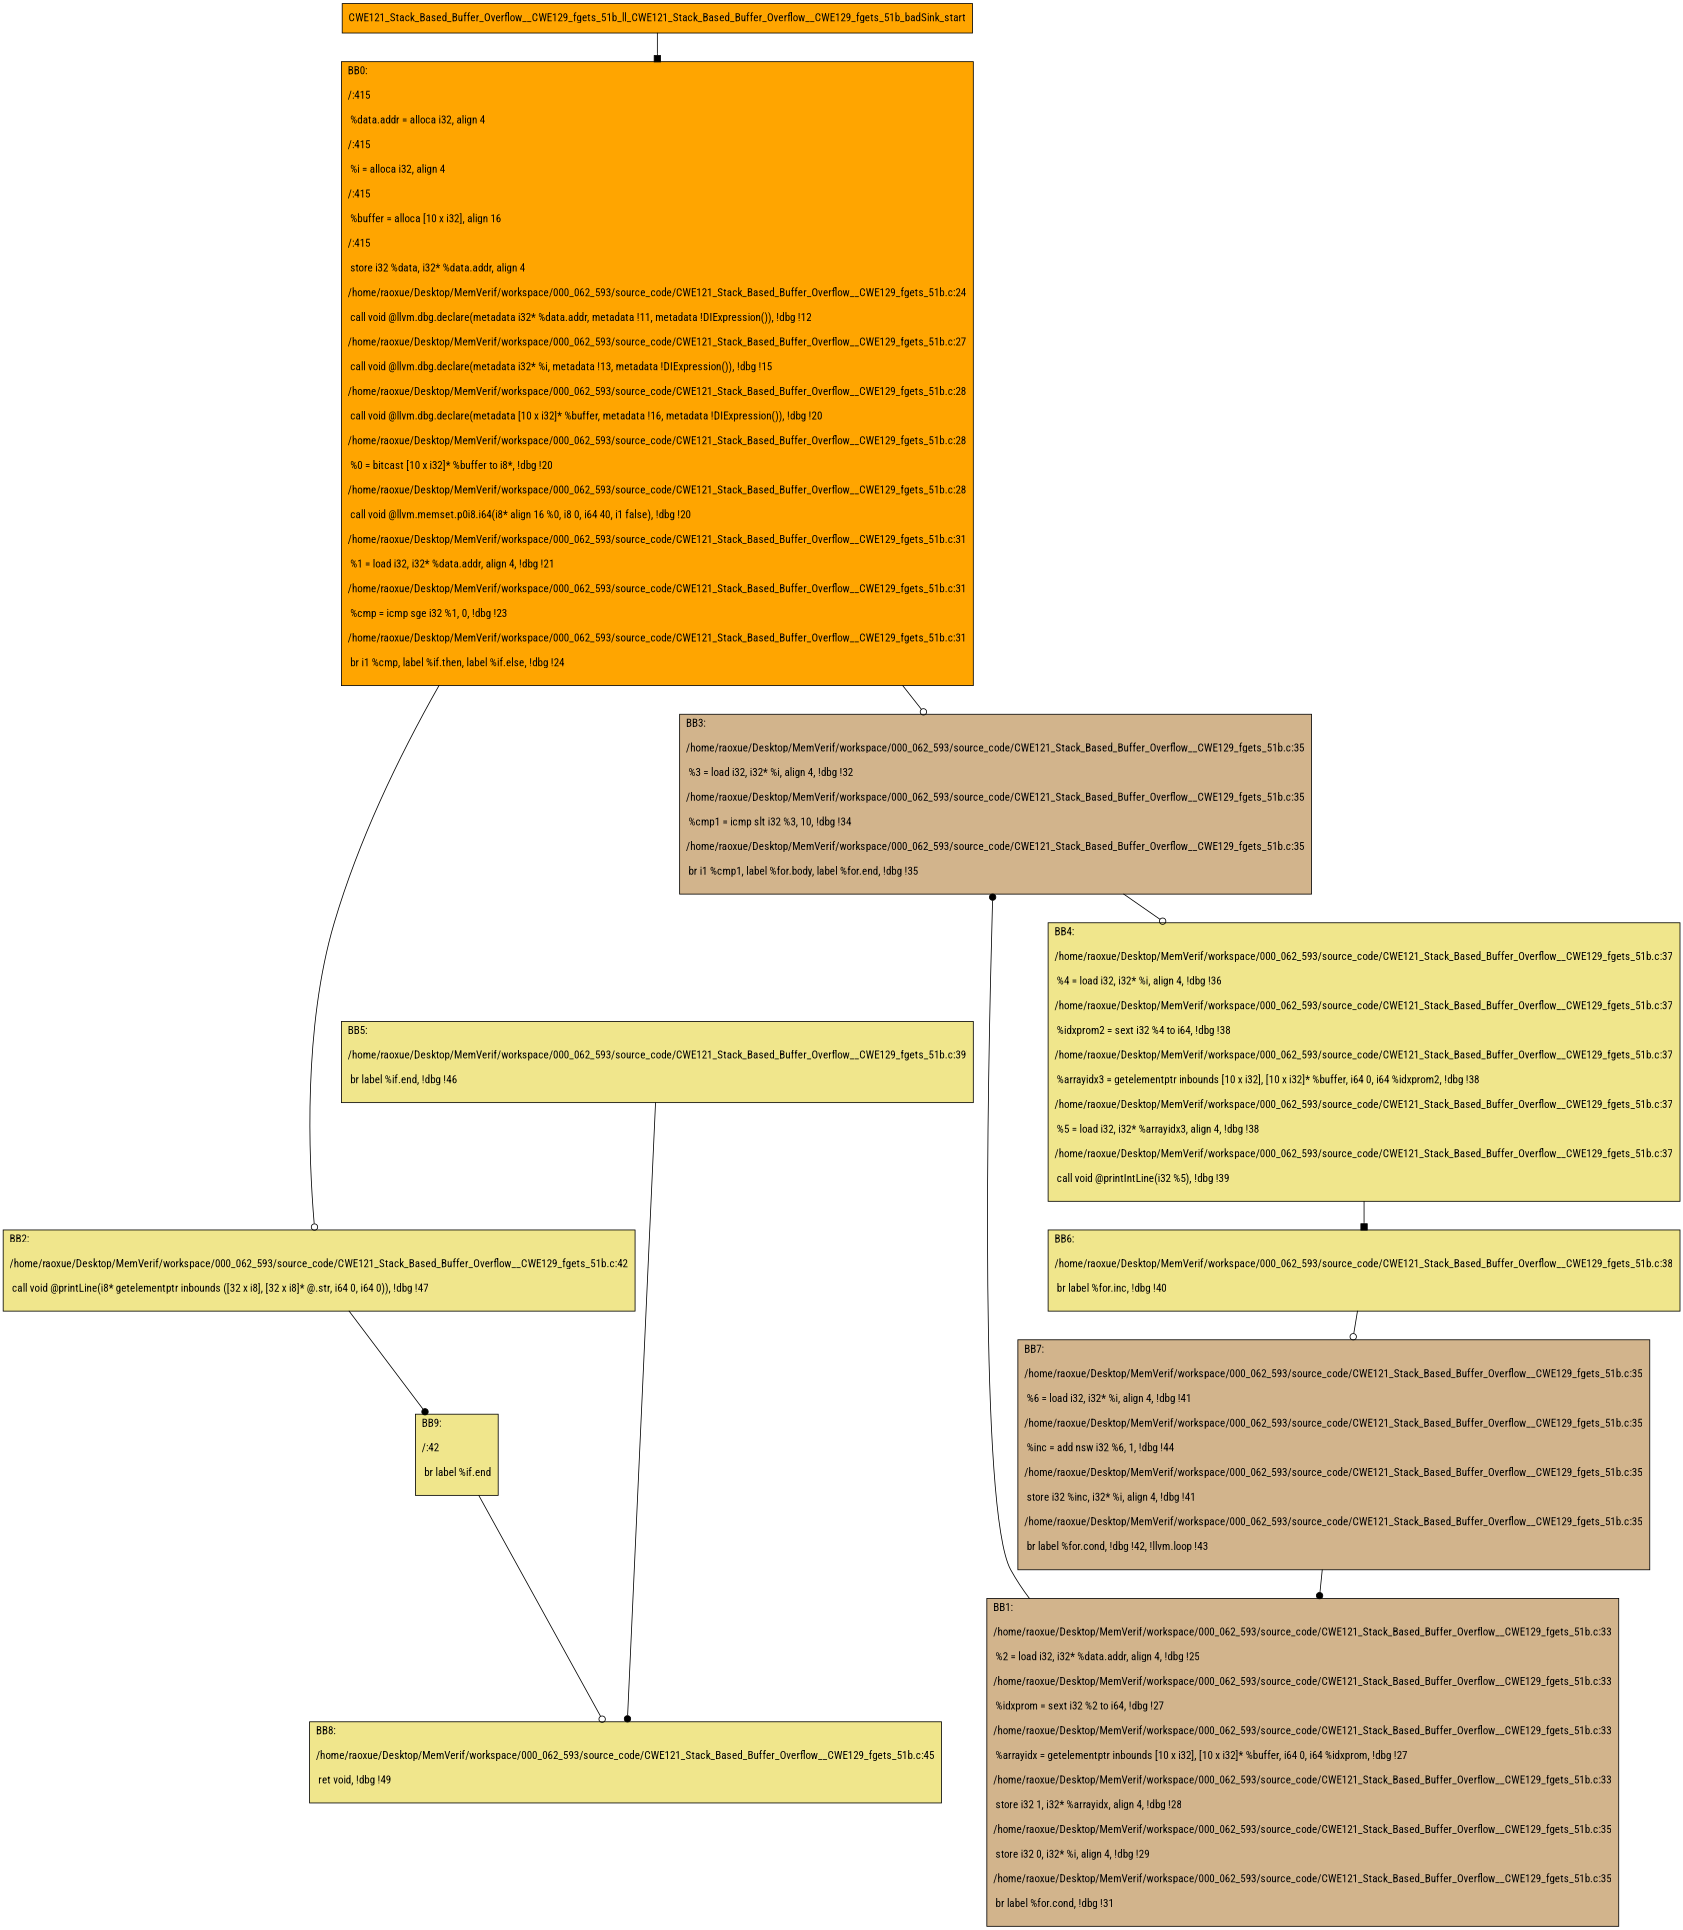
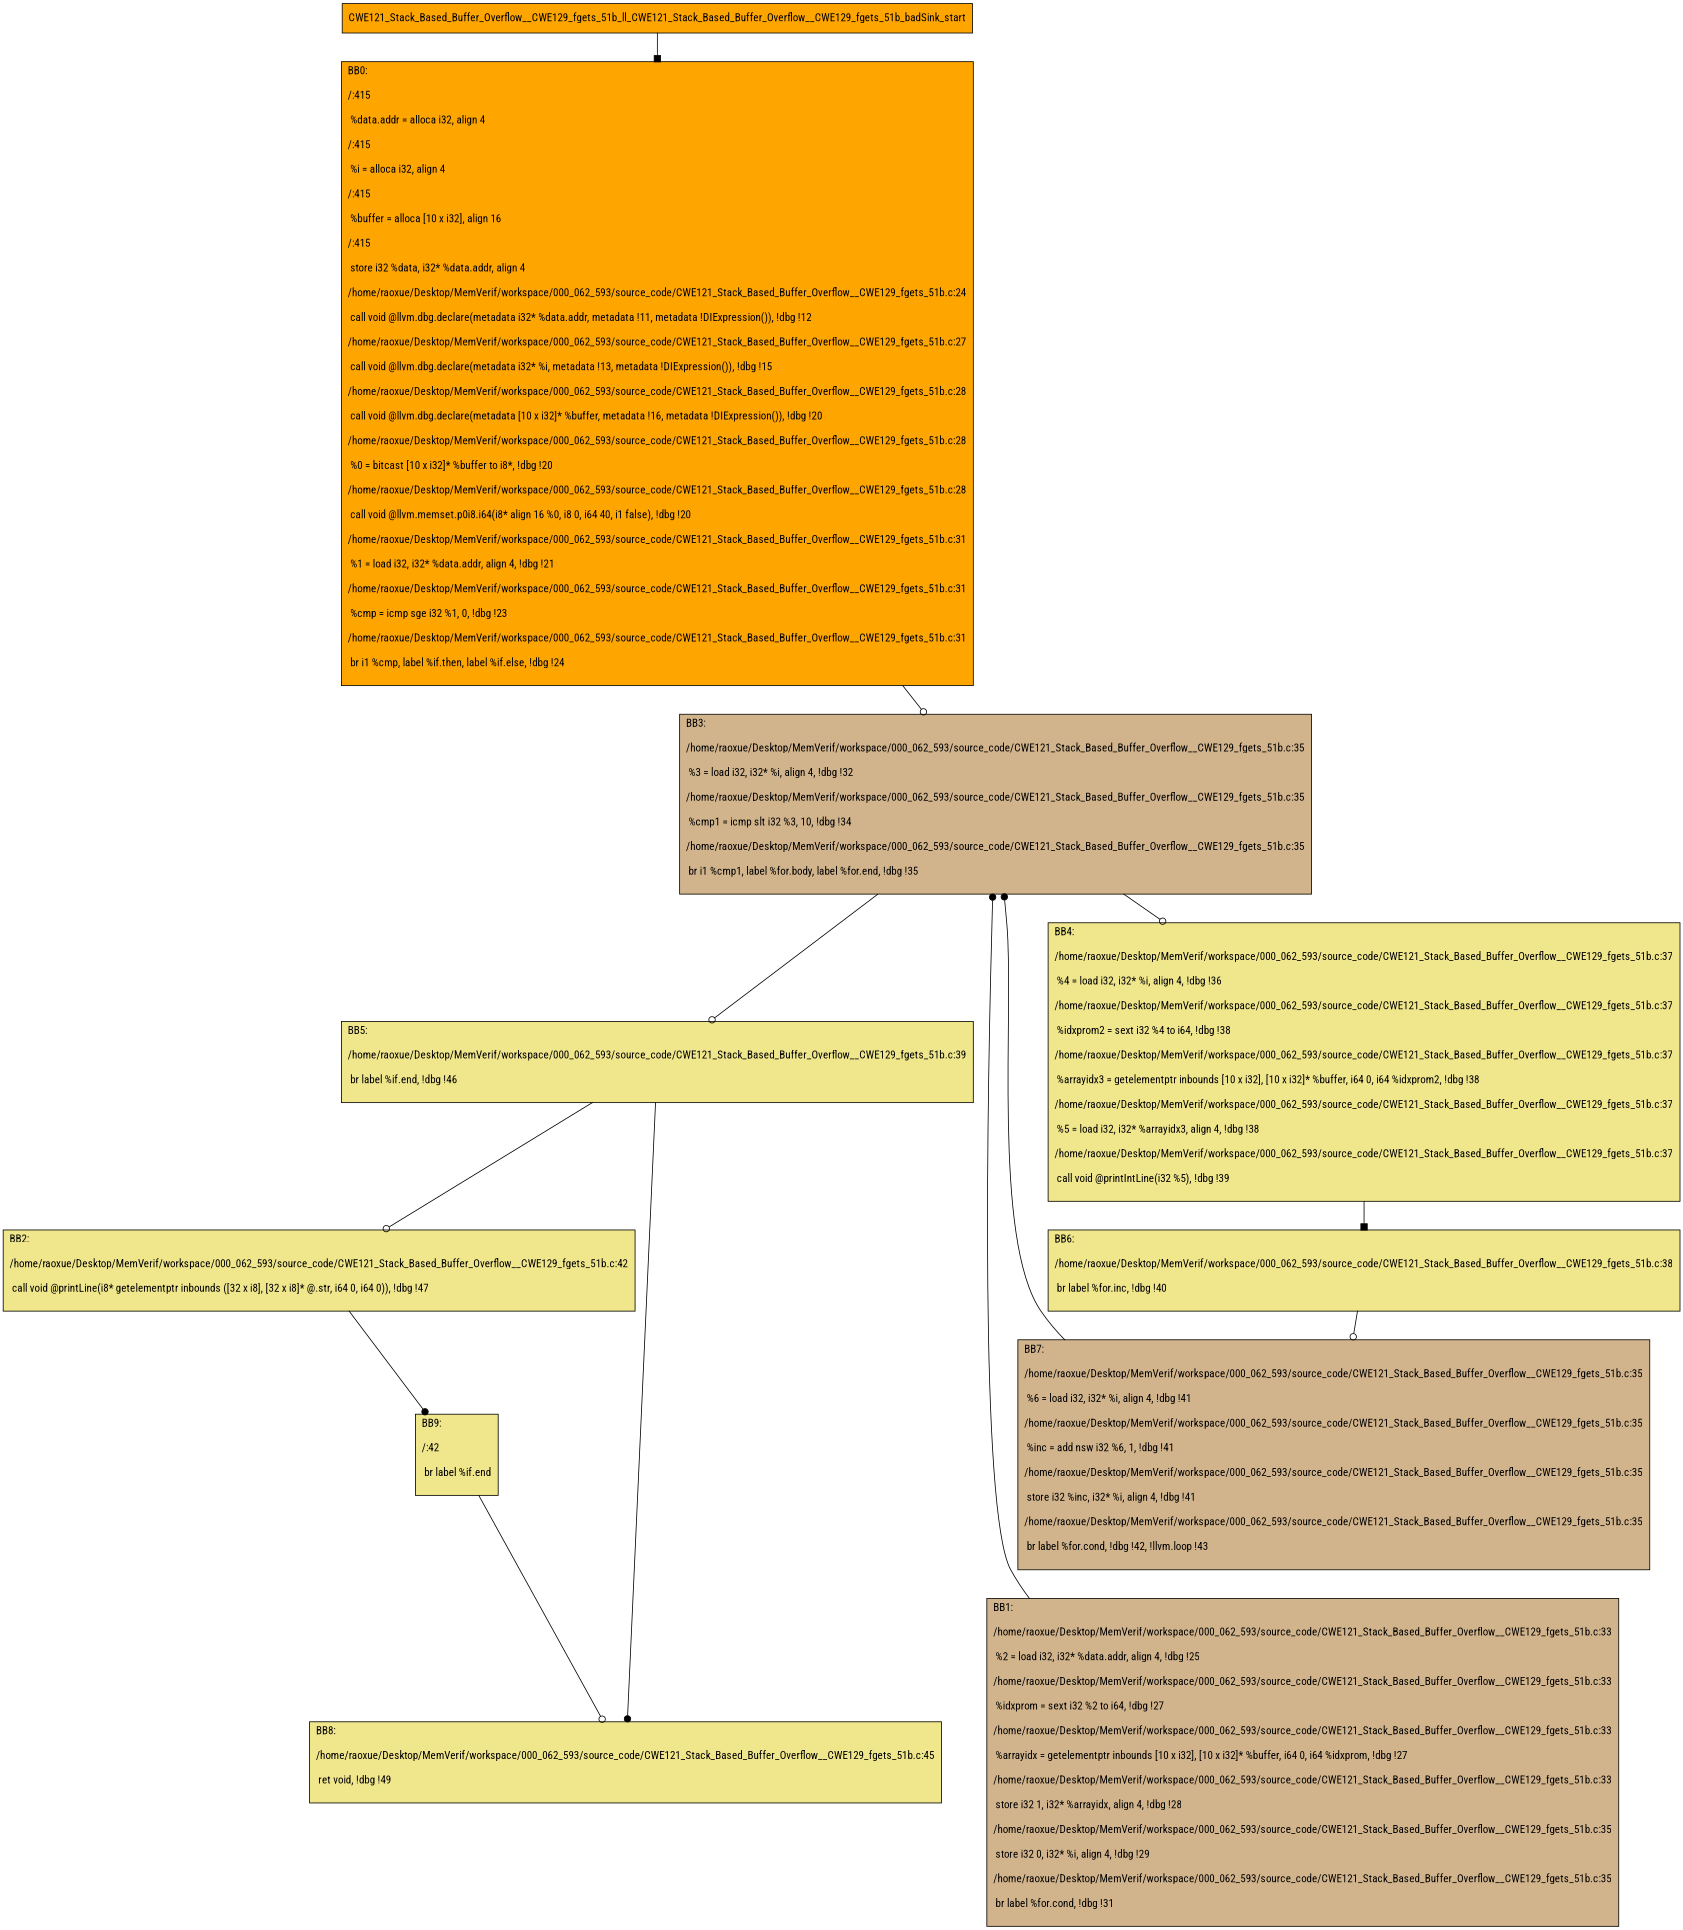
edge "BB0:" -> "BB2:": now "BB5:" -> "BB2:"
edge "BB3:" -> "BB5:": added
node "BB7:": text "%inc = add nsw i32 %6, 1, !dbg !44" -> "%inc = add nsw i32 %6, 1, !dbg !41"
edge "BB7:" -> "BB1:": now "BB7:" -> "BB3:"
